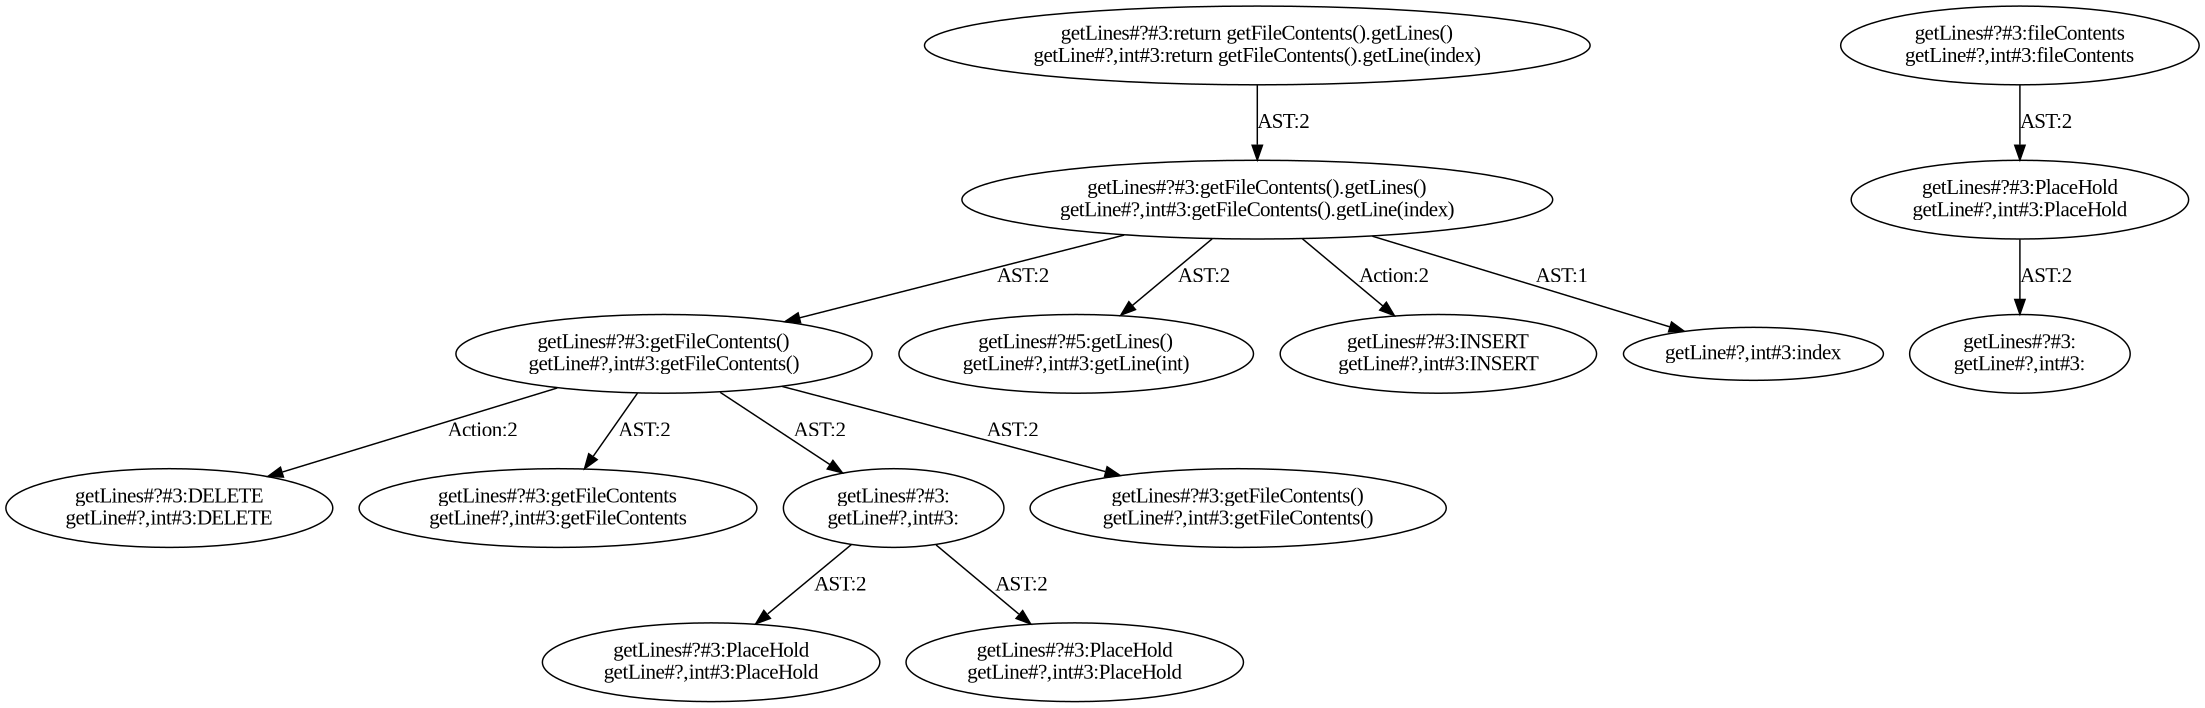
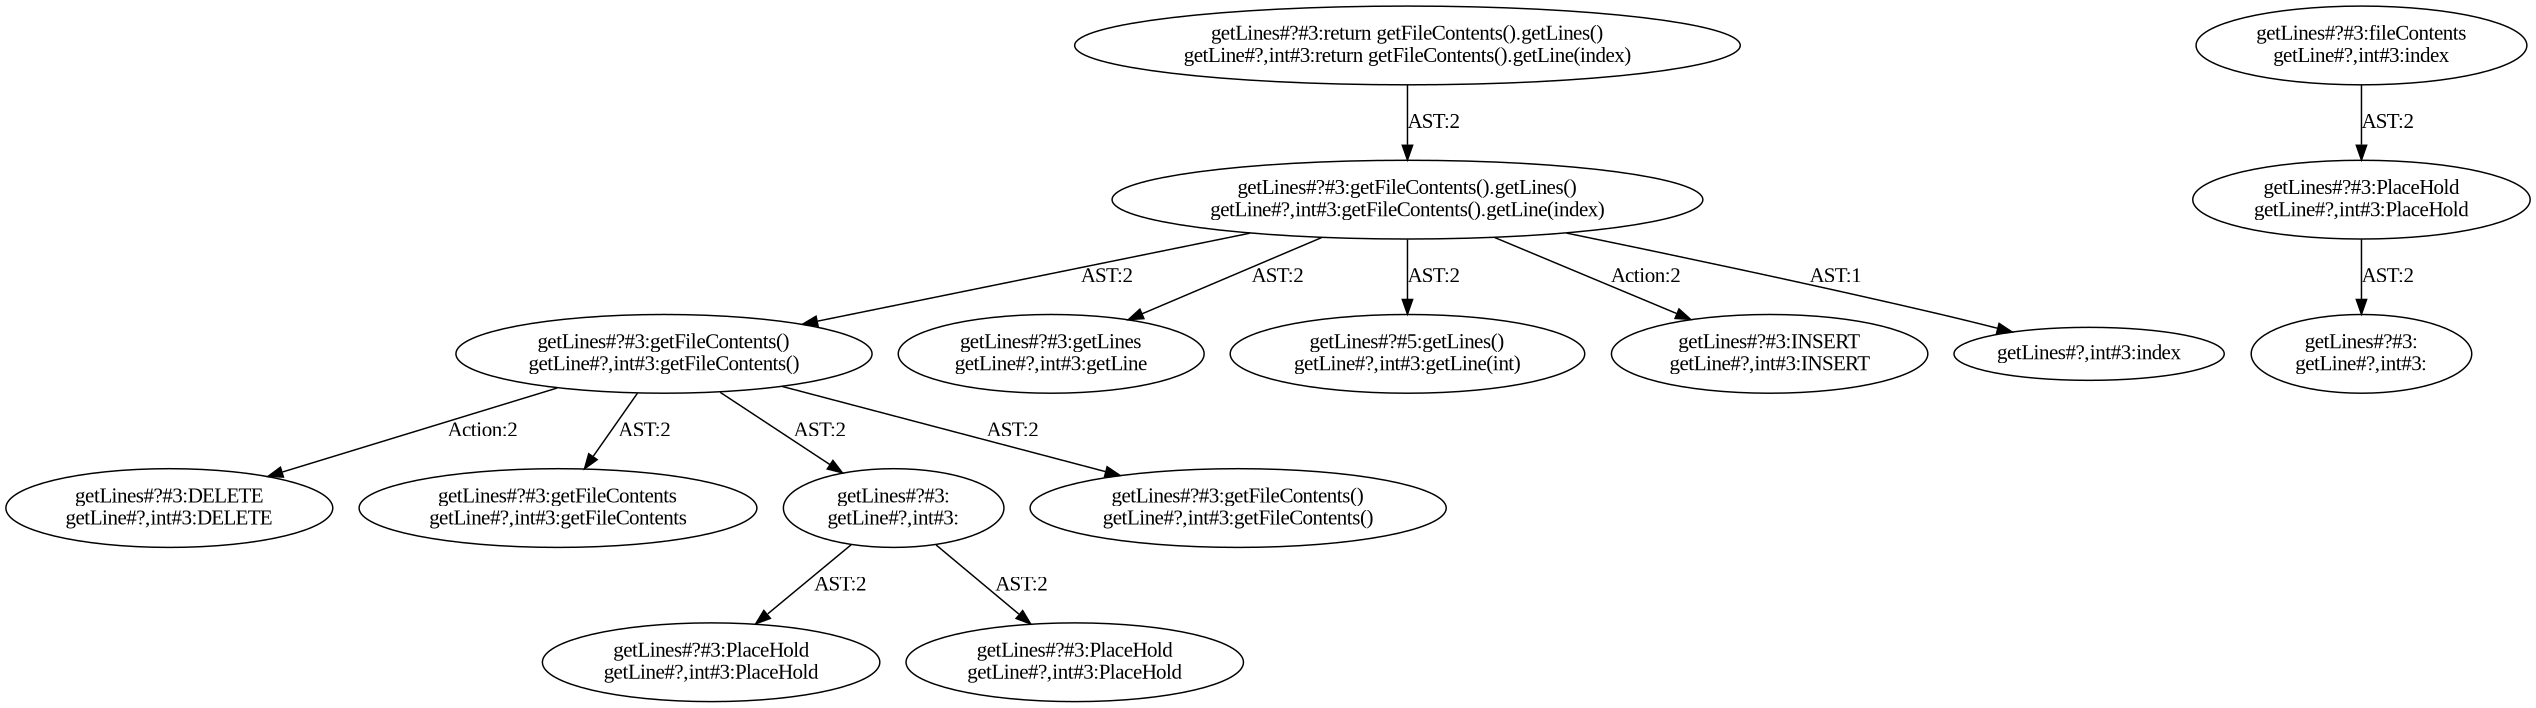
node "getLines#?#3:fileContents getLine#?,int#3:fileContents": label "getLines#?#3:fileContents getLine#?,int#3:fileContents" -> "getLines#?#3:fileContents getLine#?,int#3:index"
node "getLines#?#3:getLines getLine#?,int#3:getLine": added
node "getLine#?,int#3:index": label "getLine#?,int#3:index" -> "getLines#?,int#3:index"
